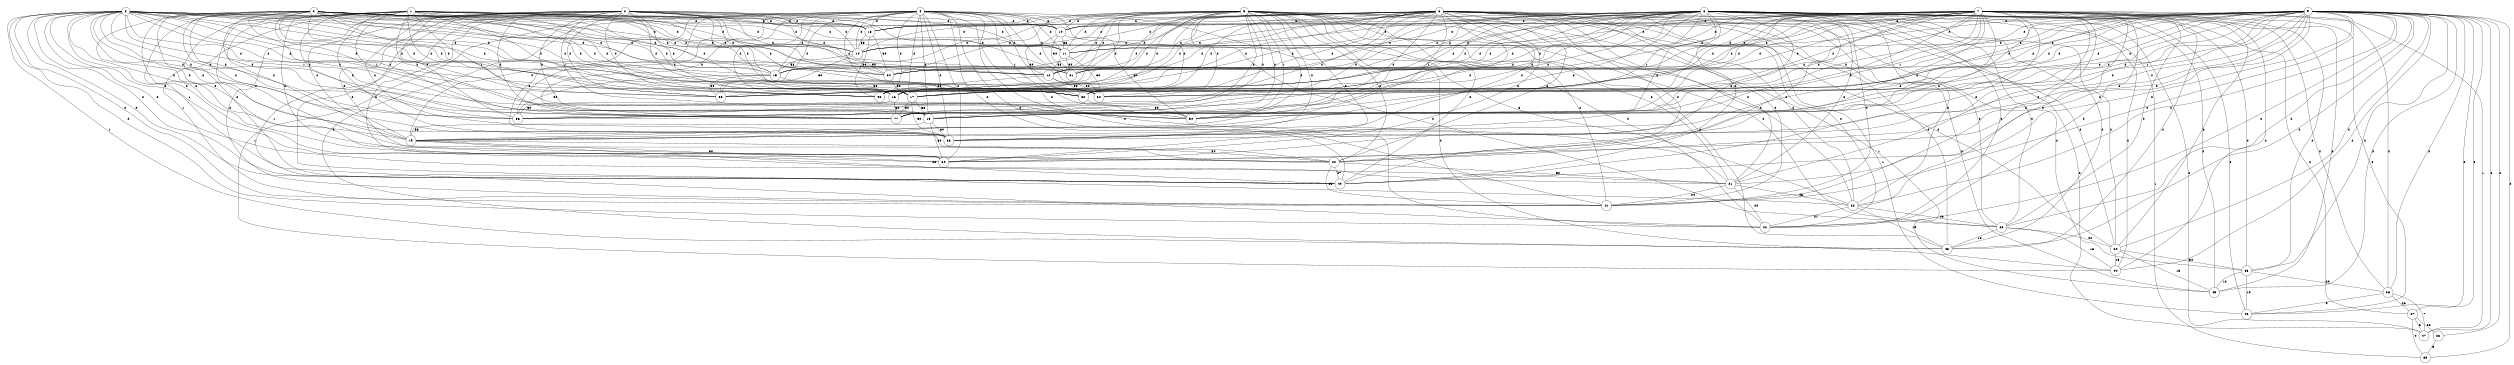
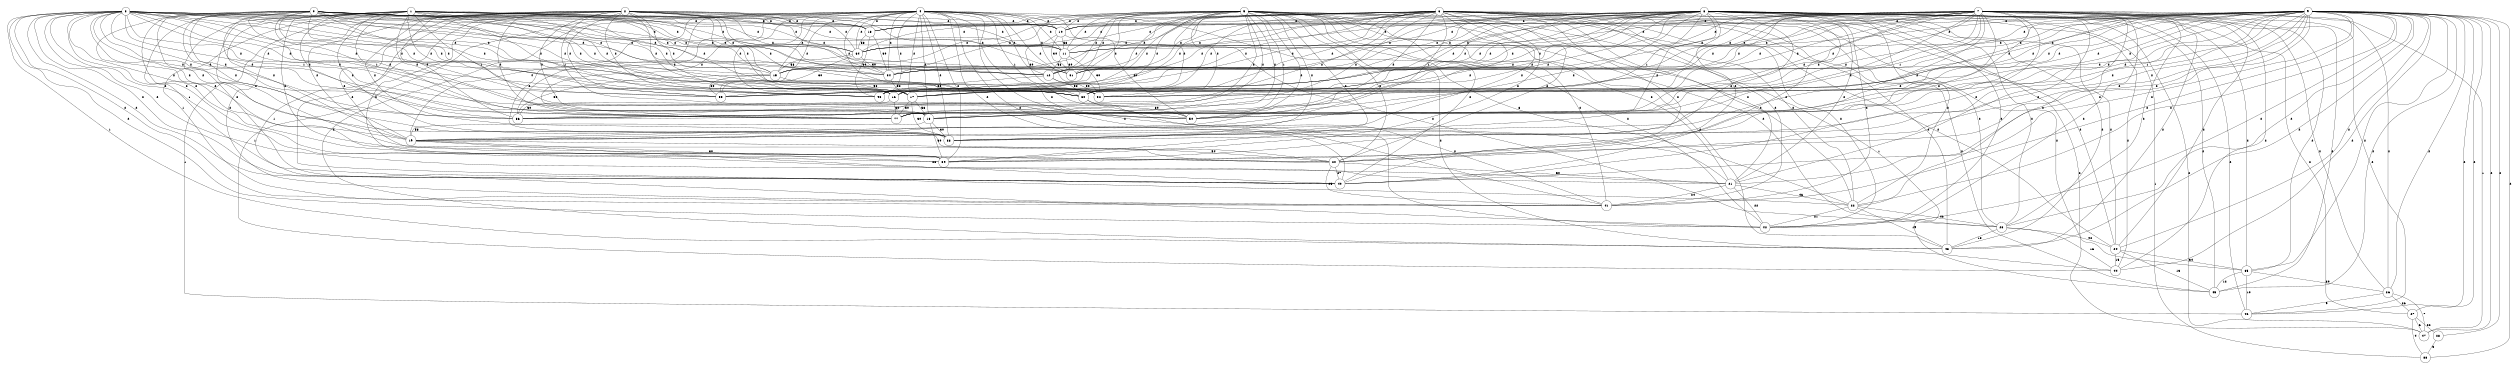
edge "4" -- "34": added, label "2"
node "14": label "14" -> "64"
edge "7" -- "16": removed, label "2"
edge "6" -- "46": now "1" -- "46"
edge "7" -- "41": now "30" -- "41"
